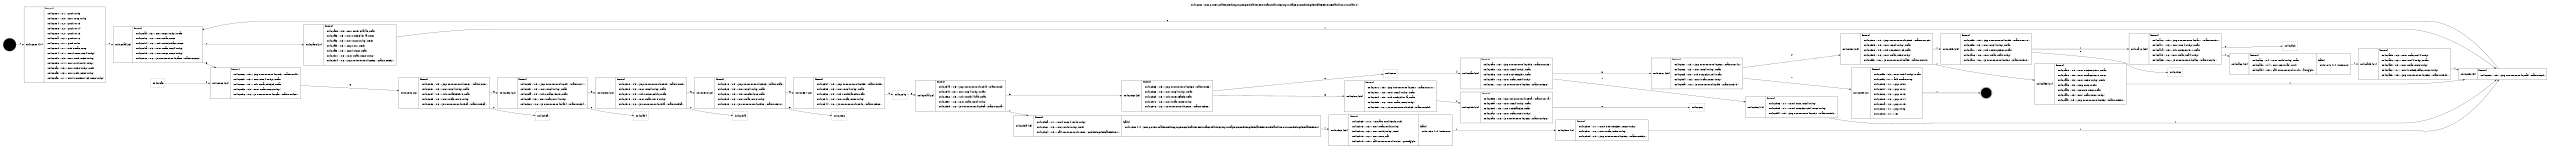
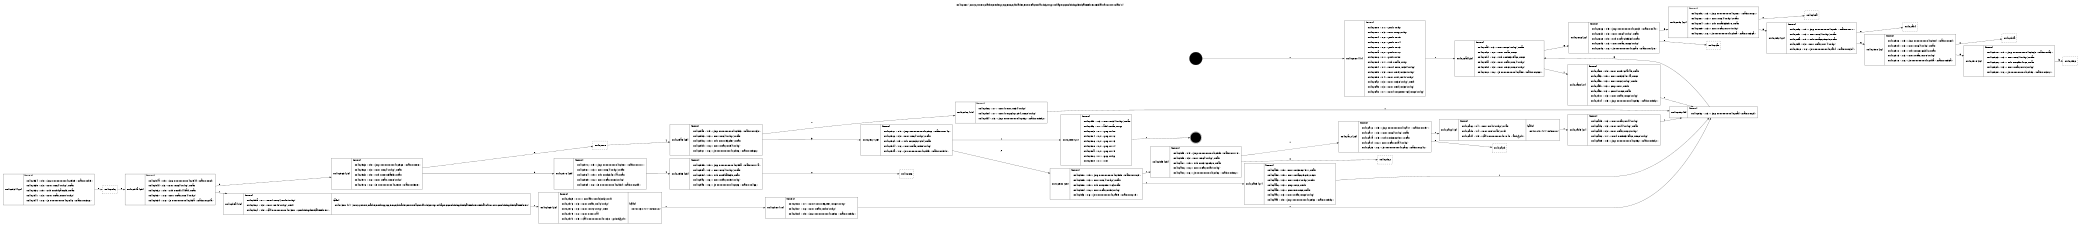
edge "0x402cae" -> "0x4028c6 [22]": reversed
edge "0x40291e [22]" -> "0x402934 [22]": removed, label "6"
